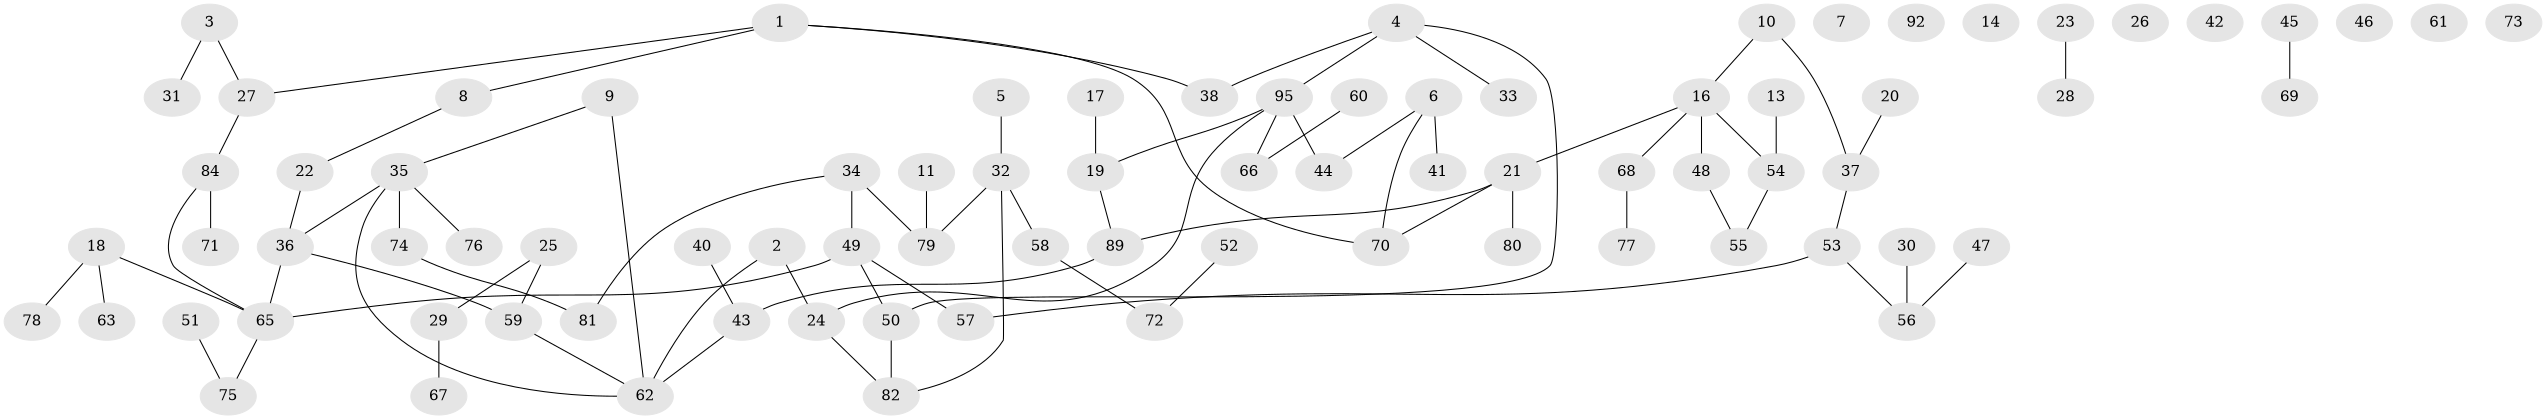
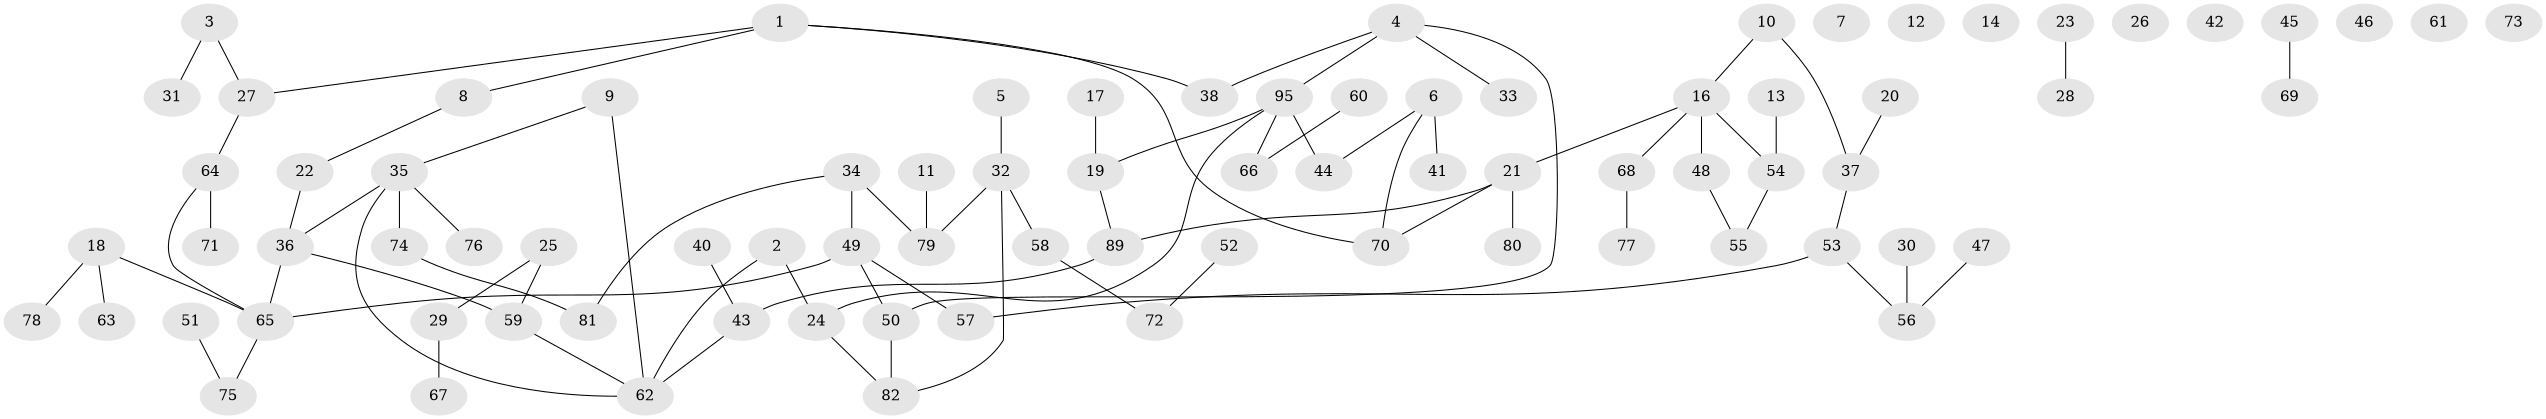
node "92": label "92" -> "12"
node "84": label "84" -> "64"
